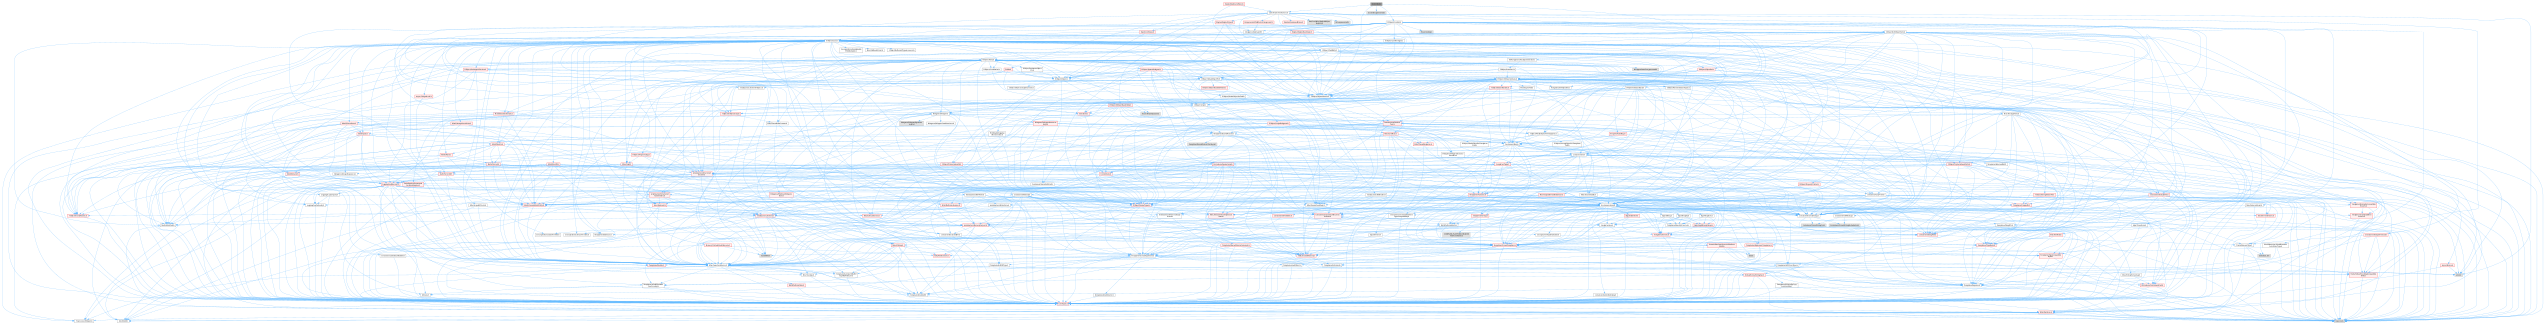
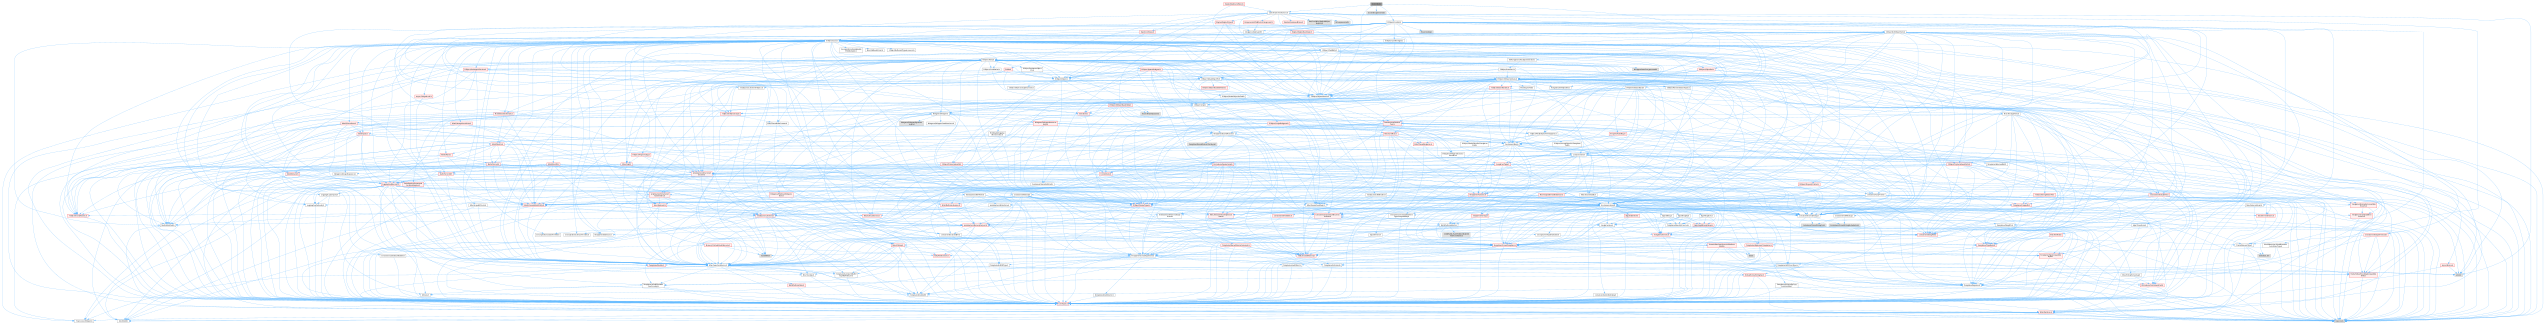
edge "Templates/Sorting.h" -> "COMPILED_PLATFORM_HEADER (PlatformMath.h)": now "HAL/PlatformMath.h" -> "COMPILED_PLATFORM_HEADER (PlatformMath.h)"
edge "Templates/UnrealTypeTraits.h" -> "Templates/IsTriviallyCopy Constructible.h": now "Templates/AlignmentTemplates.h" -> "Templates/IsTriviallyCopy Constructible.h"
